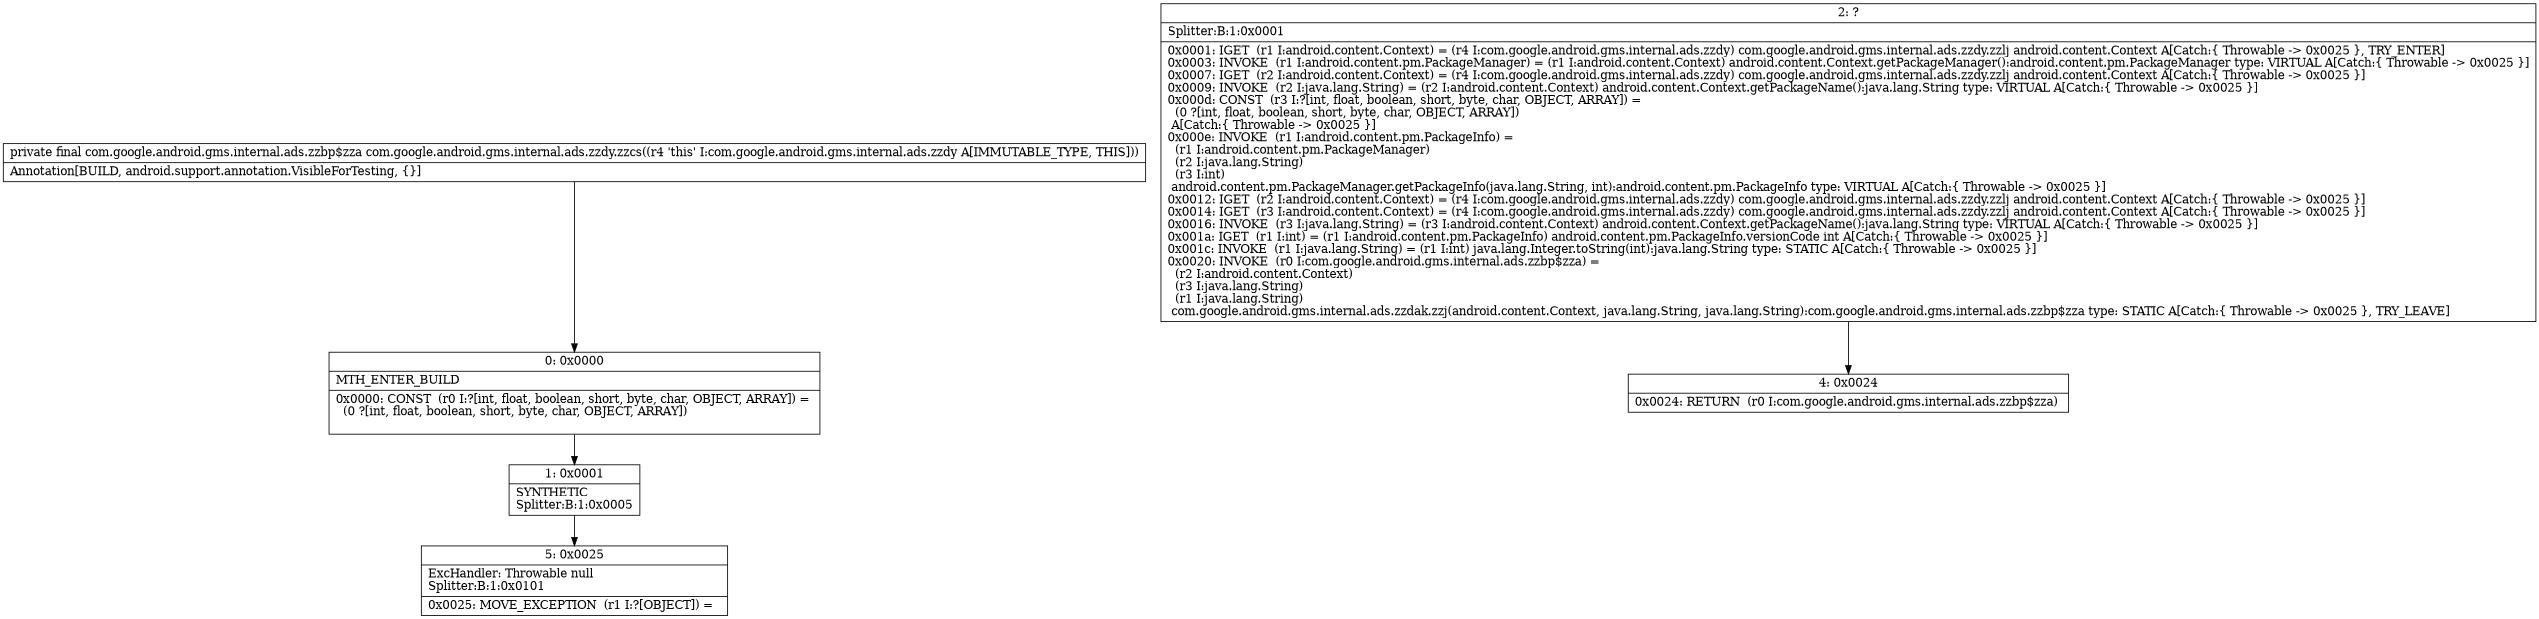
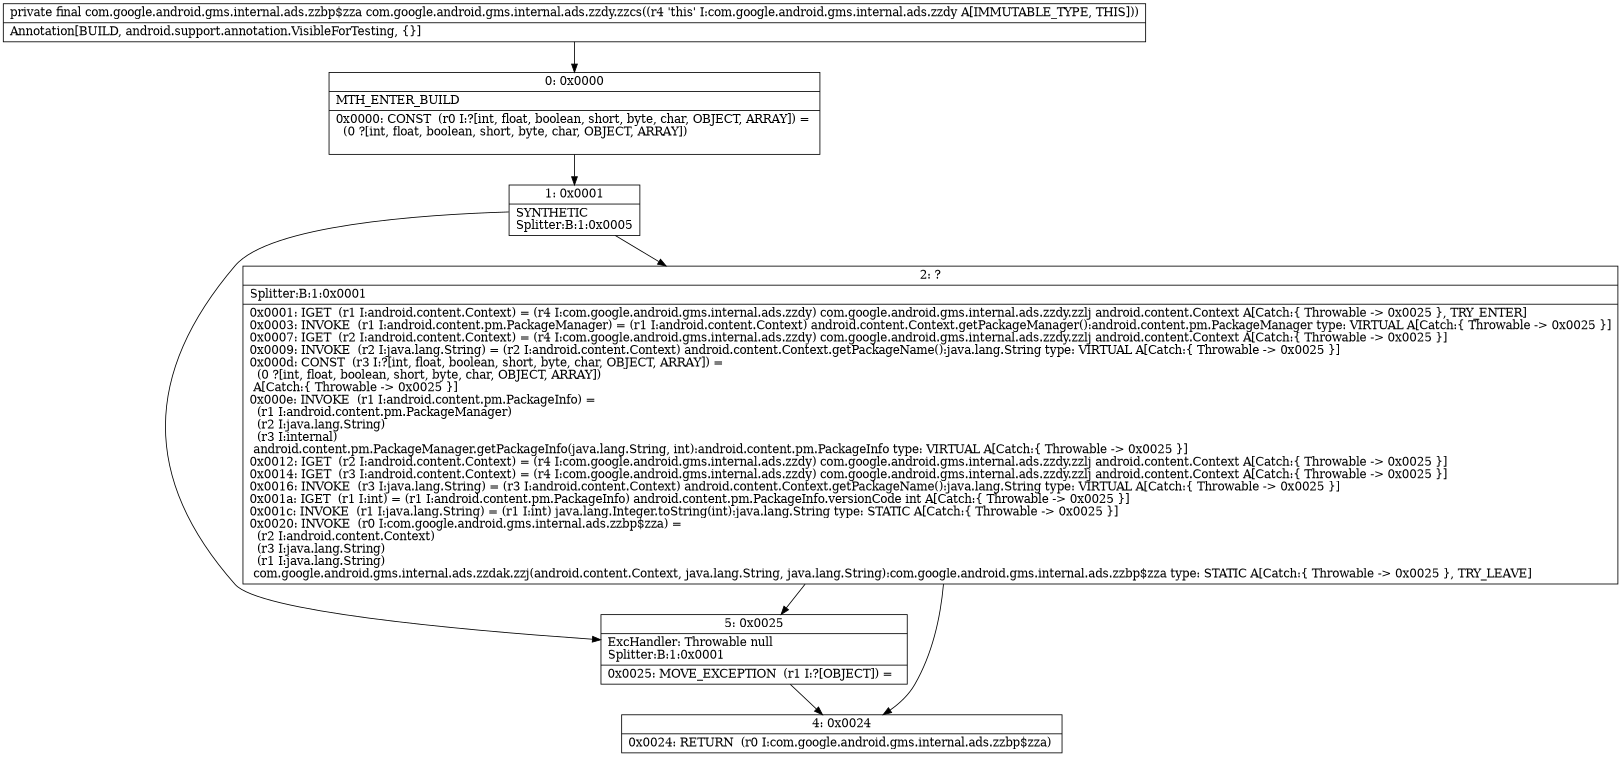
node "2: ?": text "(r3 I:int)" -> "(r3 I:internal)"
edge "1: 0x0001" -> "2: ?": added
node "5: 0x0025": text "Splitter:B:1:0x0101" -> "Splitter:B:1:0x0001"
edge "2: ?" -> "5: 0x0025": added
edge "5: 0x0025" -> "4: 0x0024": added
